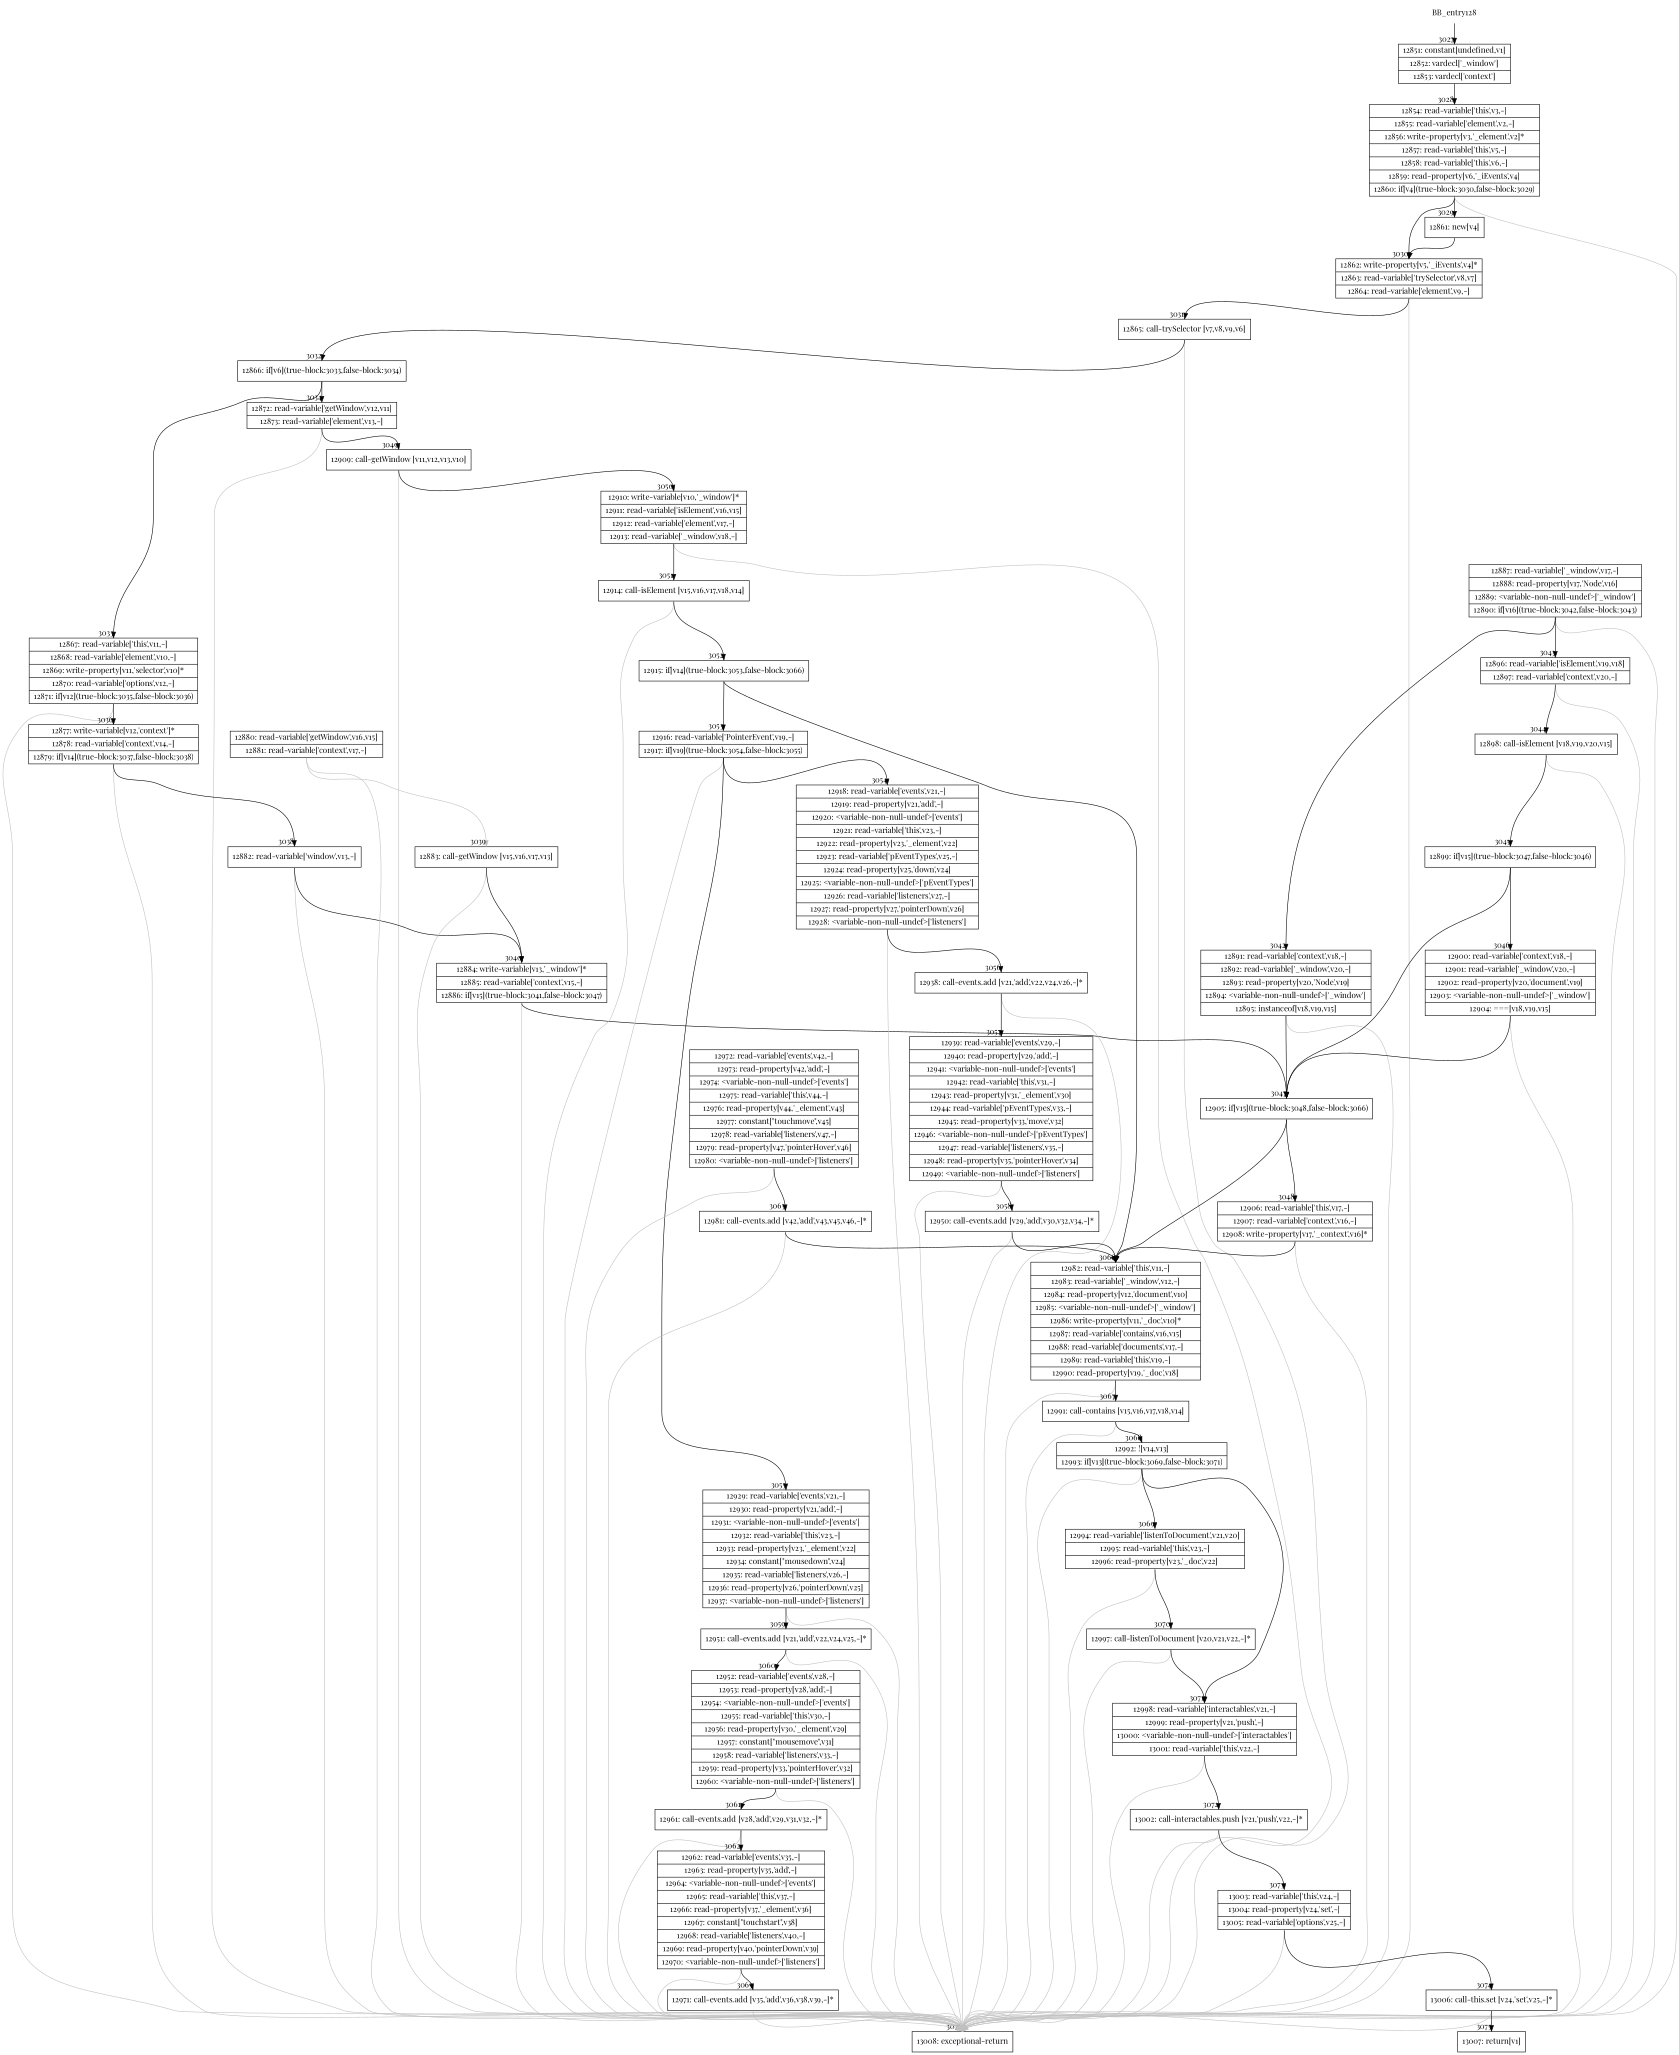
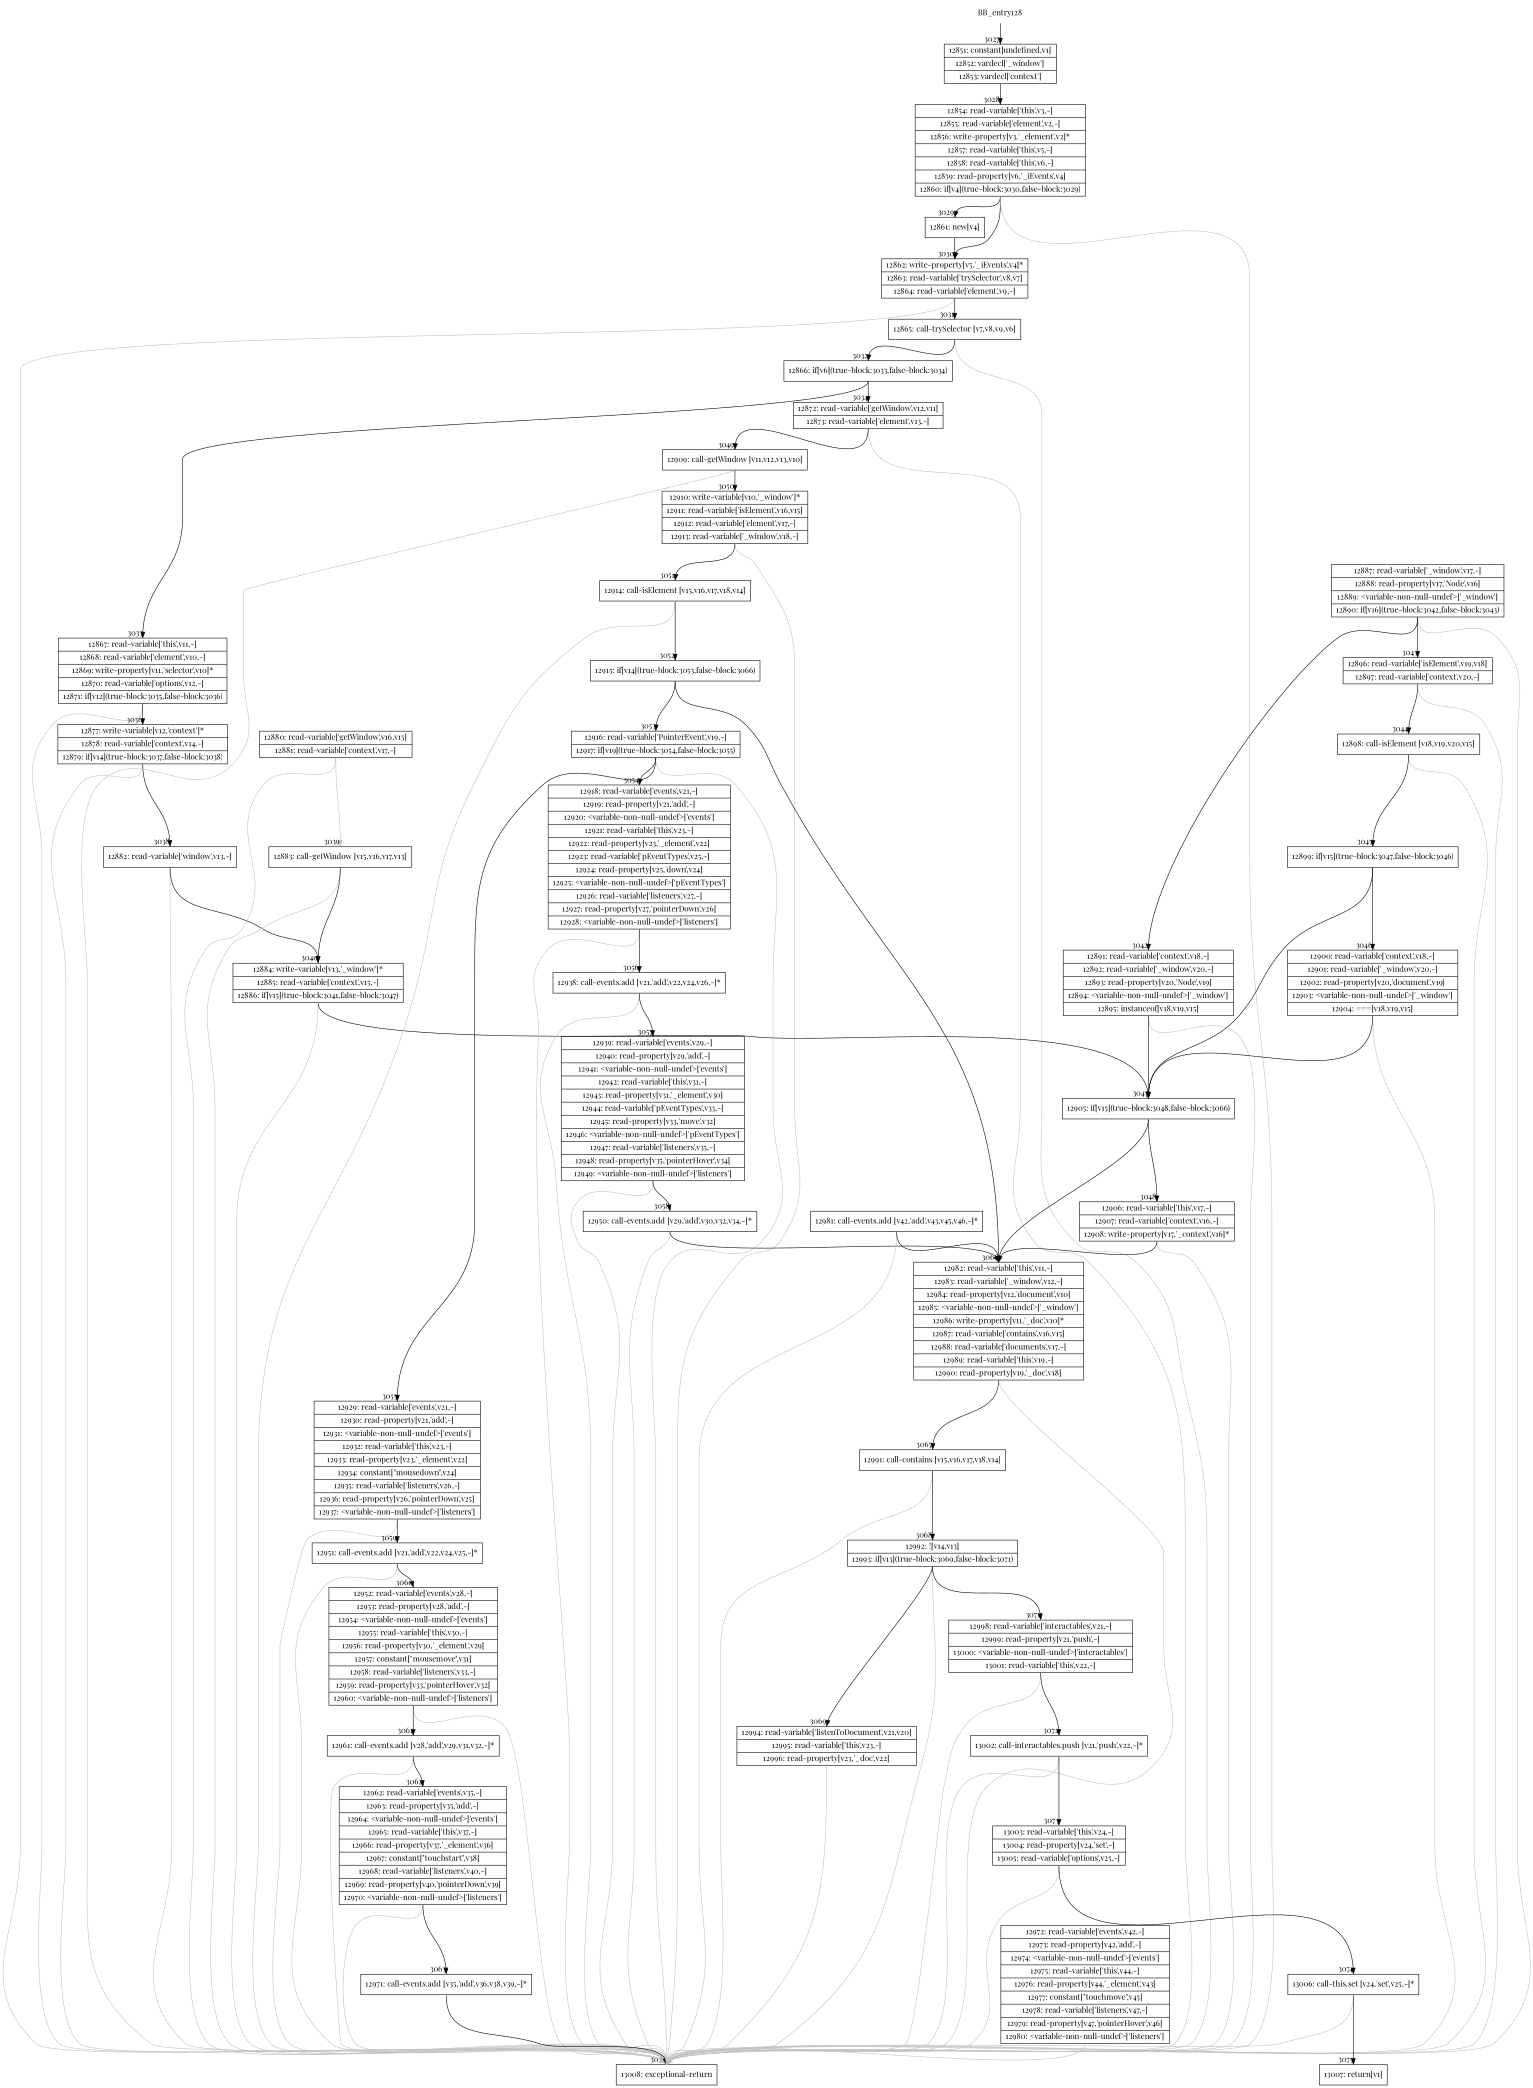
edge "12972: read-variable['events',v42,-]" -> "12981: call-events.add [v42,'add',v43,v45,v46,-]*": removed
node "12997: call-listenToDocument [v20,v21,v22,-]*": removed
edge "12971: call-events.add [v35,'add',v36,v38,v39,-]*" -> "13008: exceptional-return": color gray -> black
